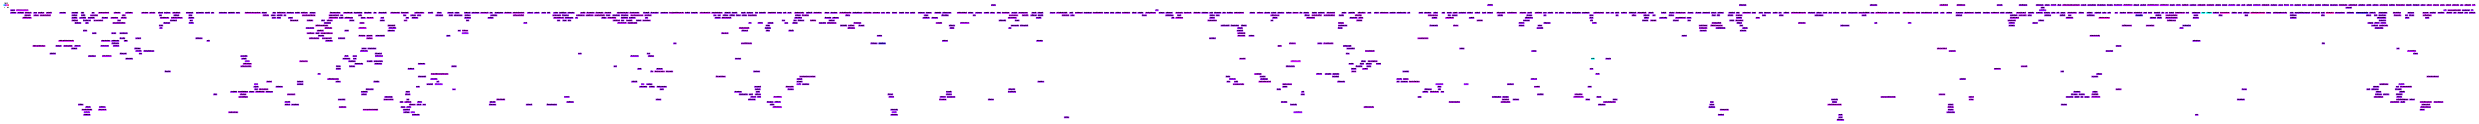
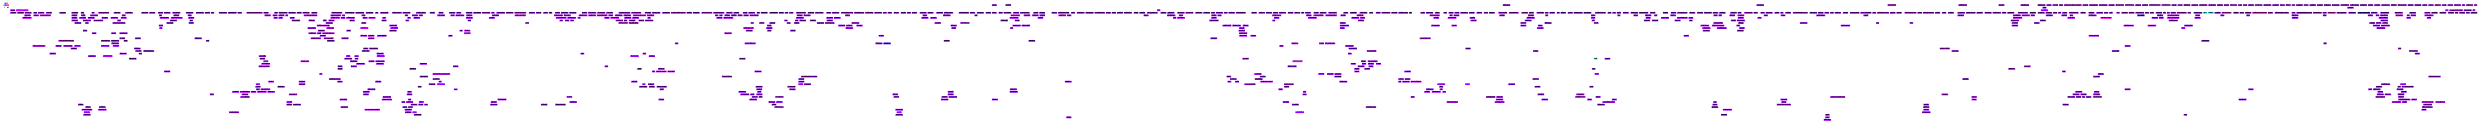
node "cigarette_lighter": label "cigarette_lighter" -> "cigarette_established"
